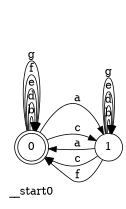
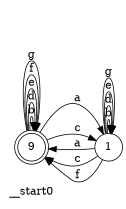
node "0": label "0" -> "9"
